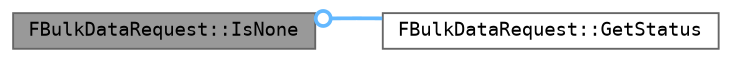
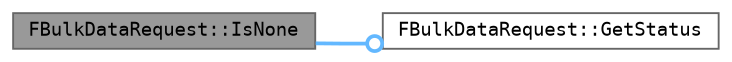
edge "FBulkDataRequest::GetStatus" -> "FBulkDataRequest::IsNone": reversed
